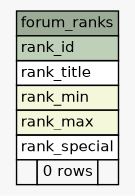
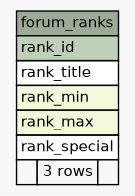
node "forum_ranks": text "0 rows" -> "3 rows"
